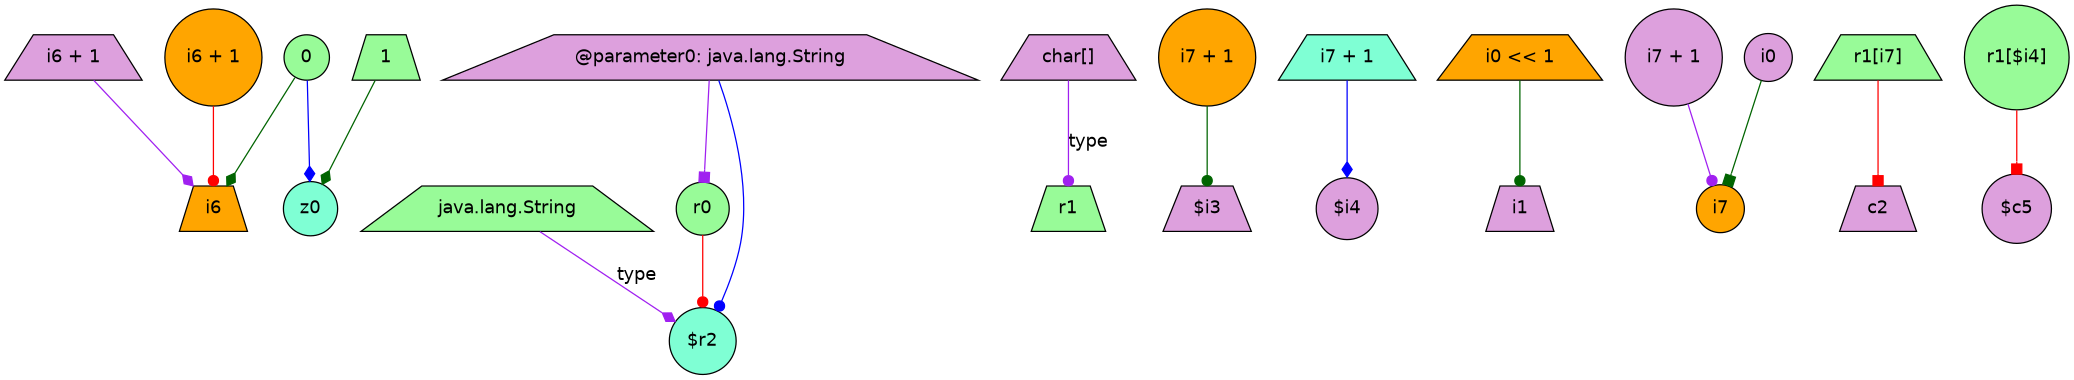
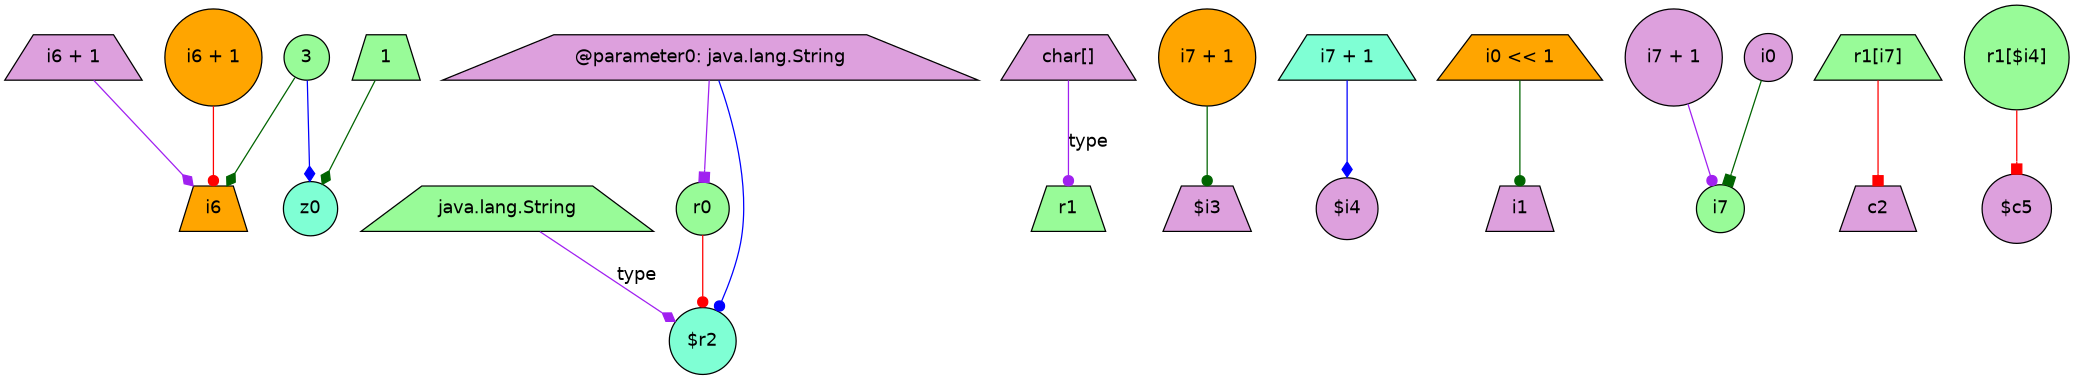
node "0": label "0" -> "3"
node "i7": fillcolor orange -> palegreen
